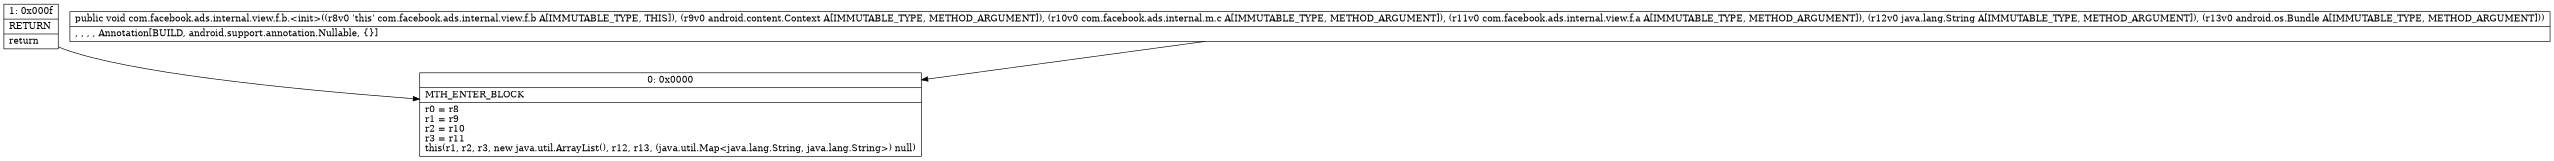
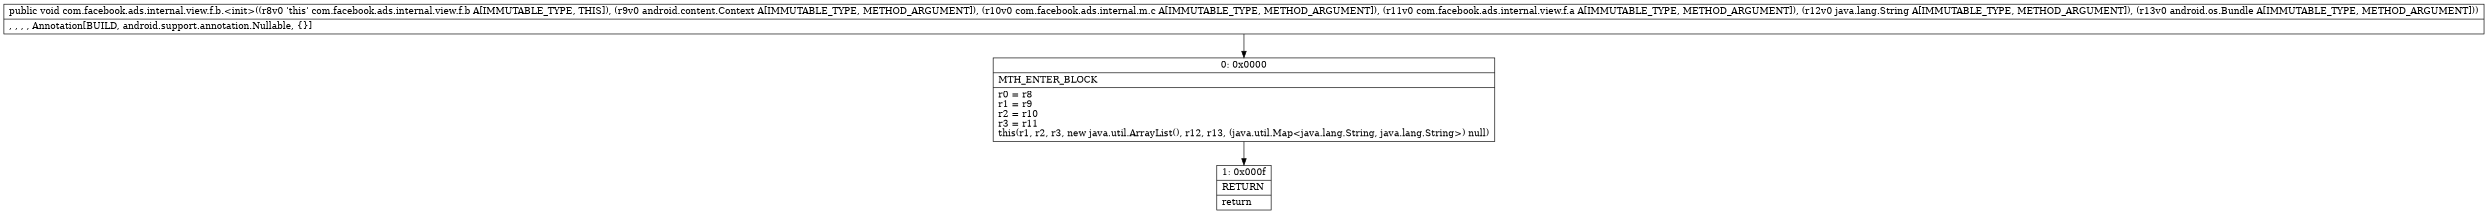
edge "1: 0x000f" -> "0: 0x0000": reversed
